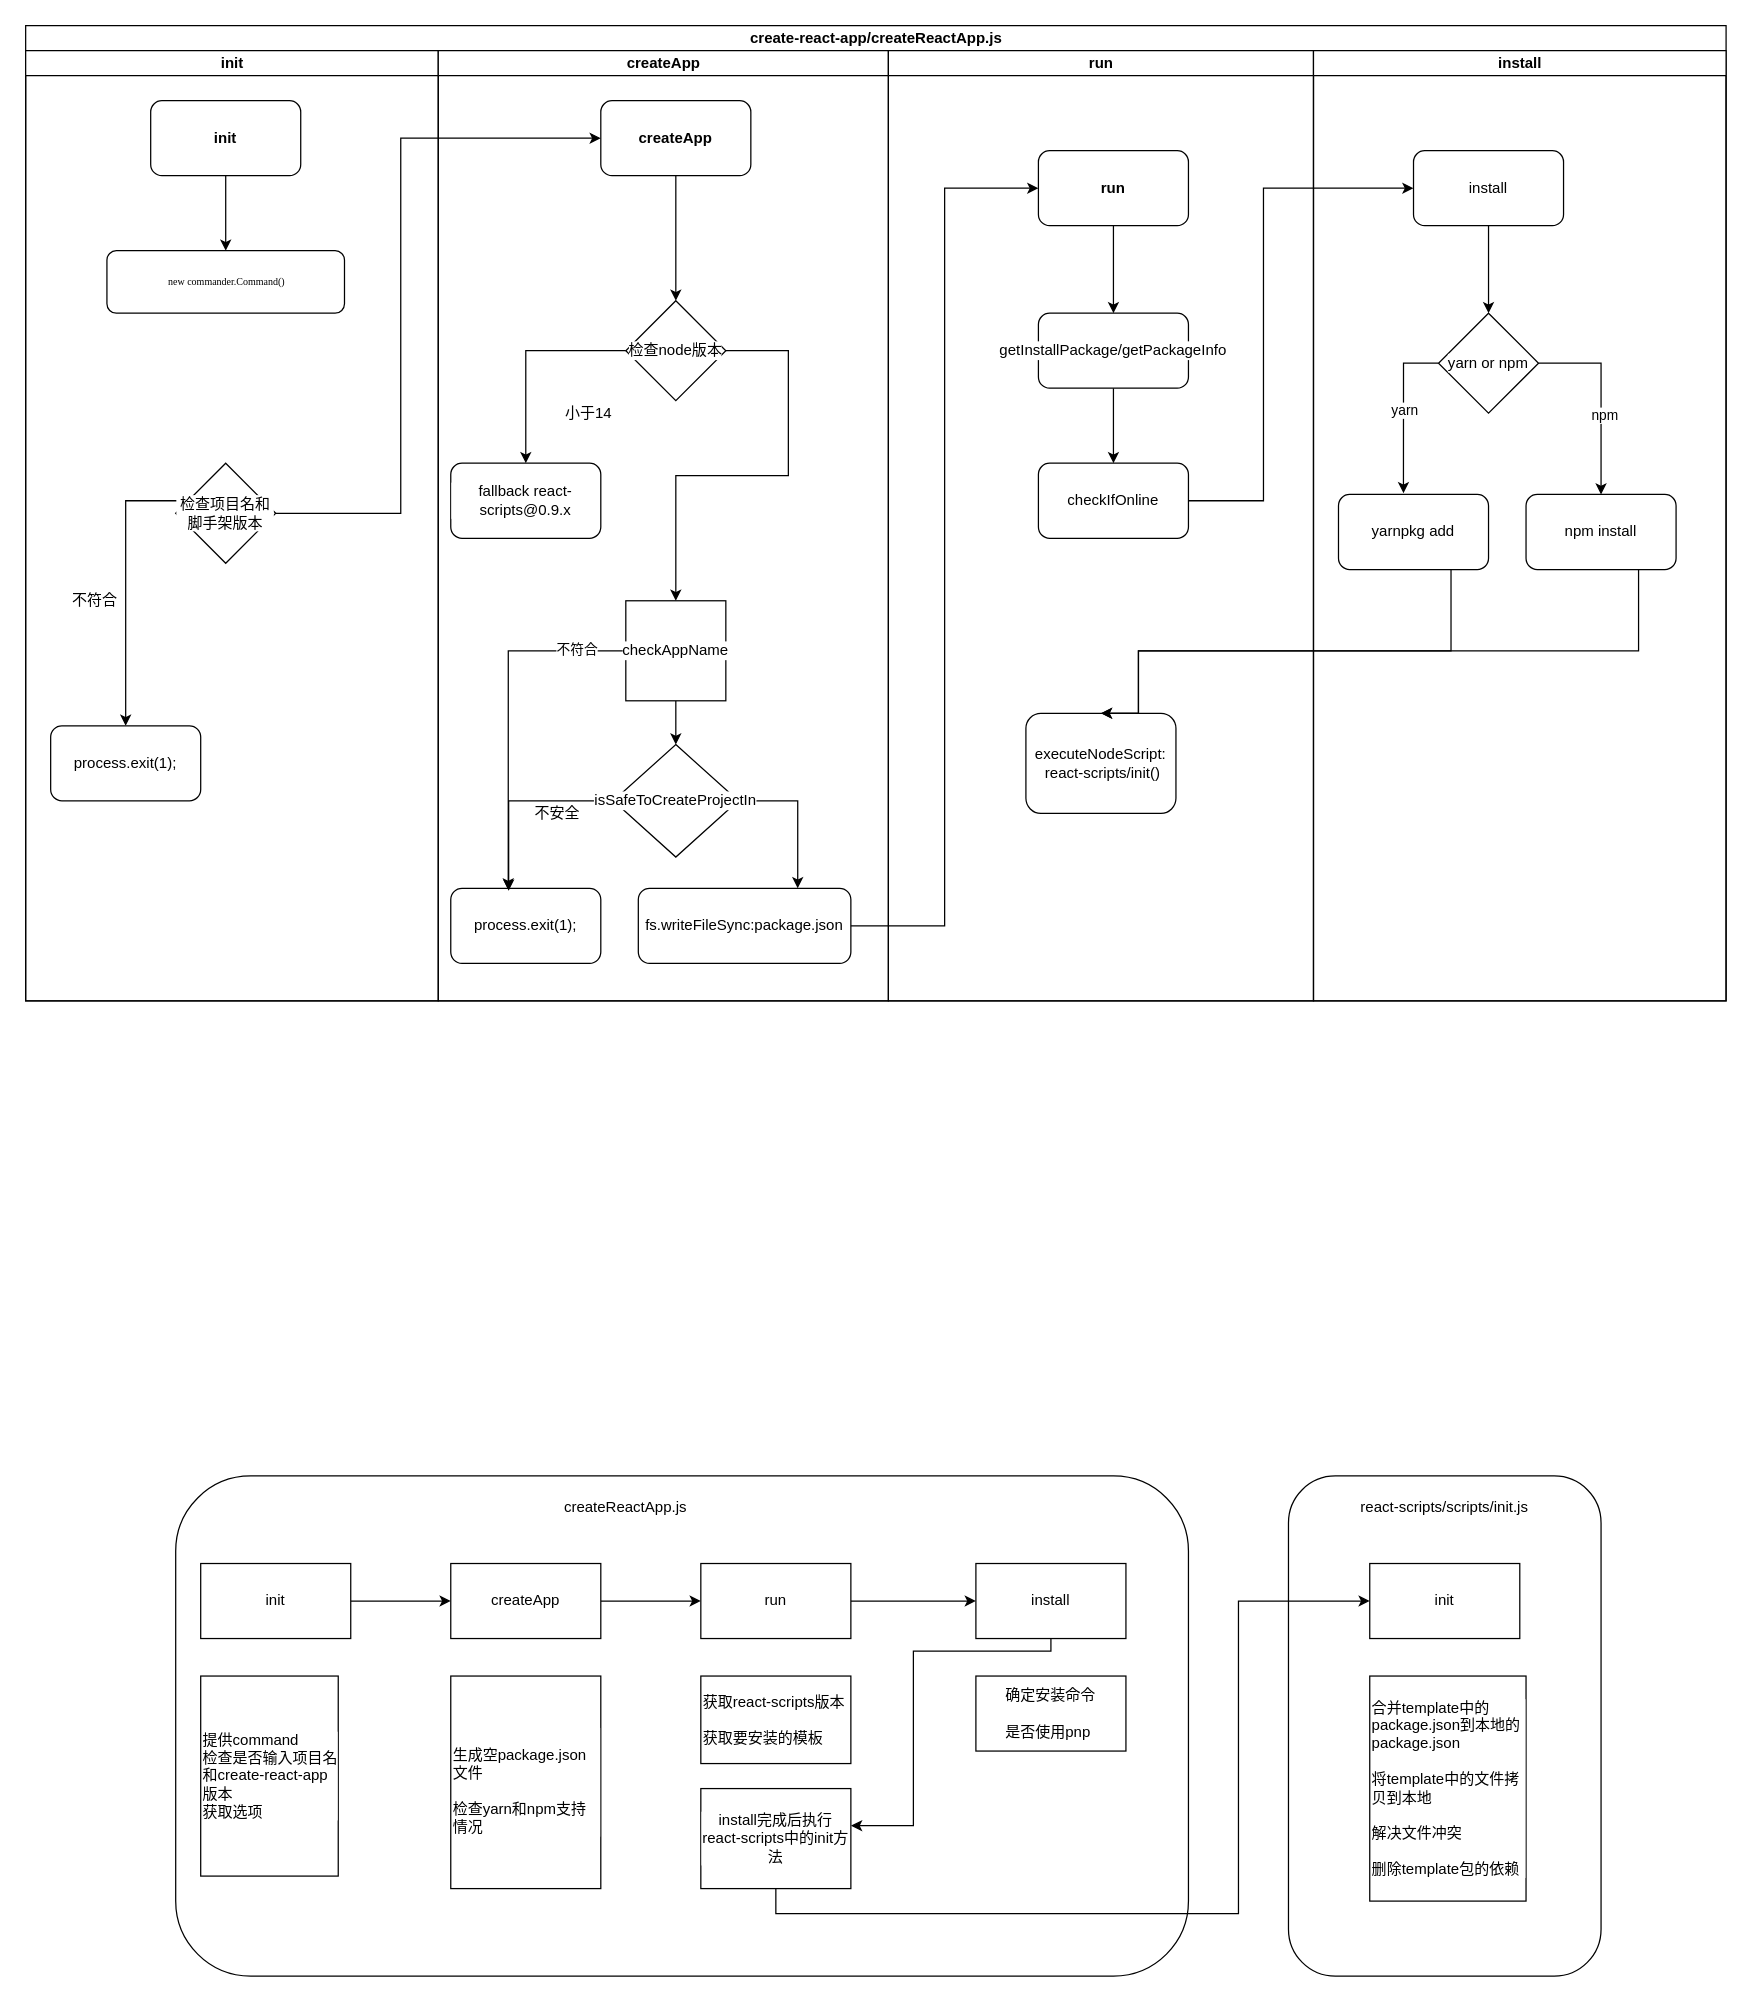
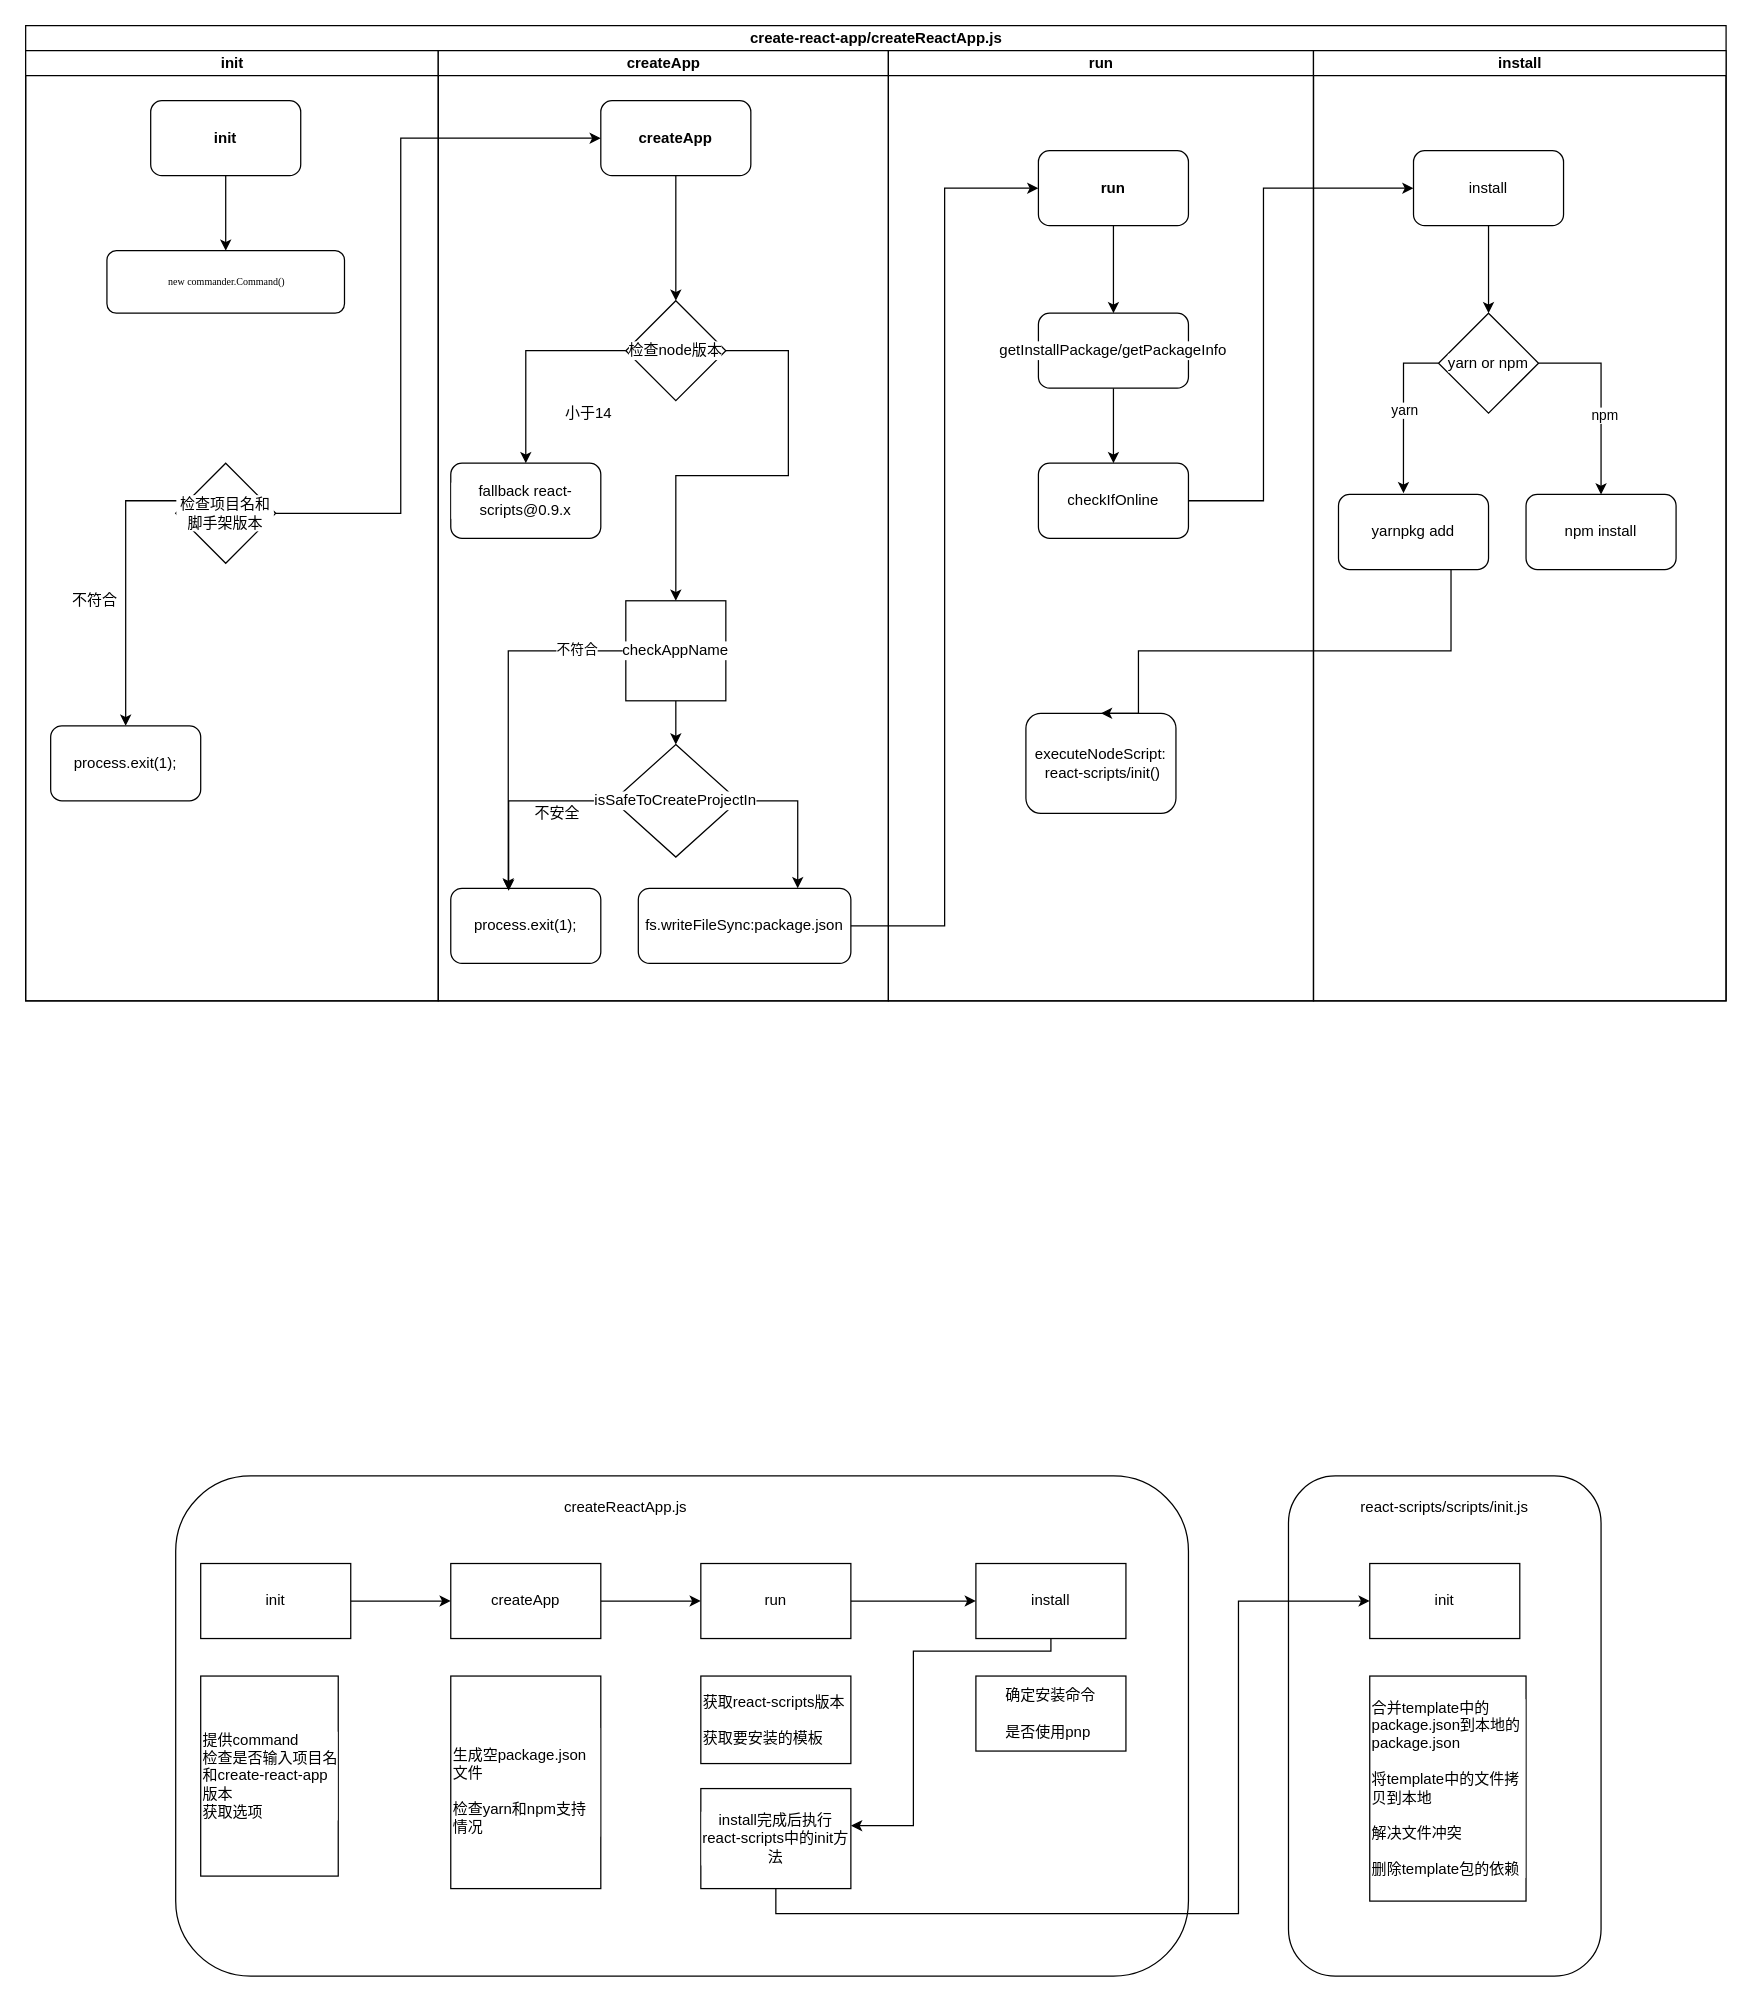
edge "npm install" -> "executeNodeScript: react-scripts/init()": removed
